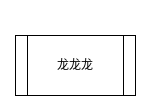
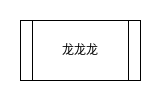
node "龙龙龙": moved (76, 66) -> (81, 51)
